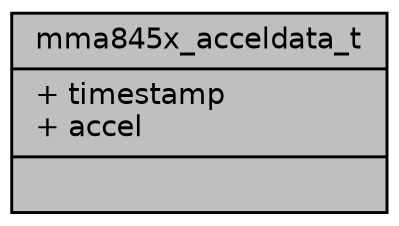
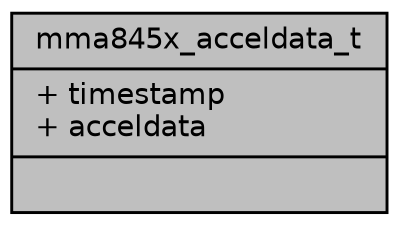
node "mma845x_acceldata_t": text "+ accel" -> "+ acceldata"
